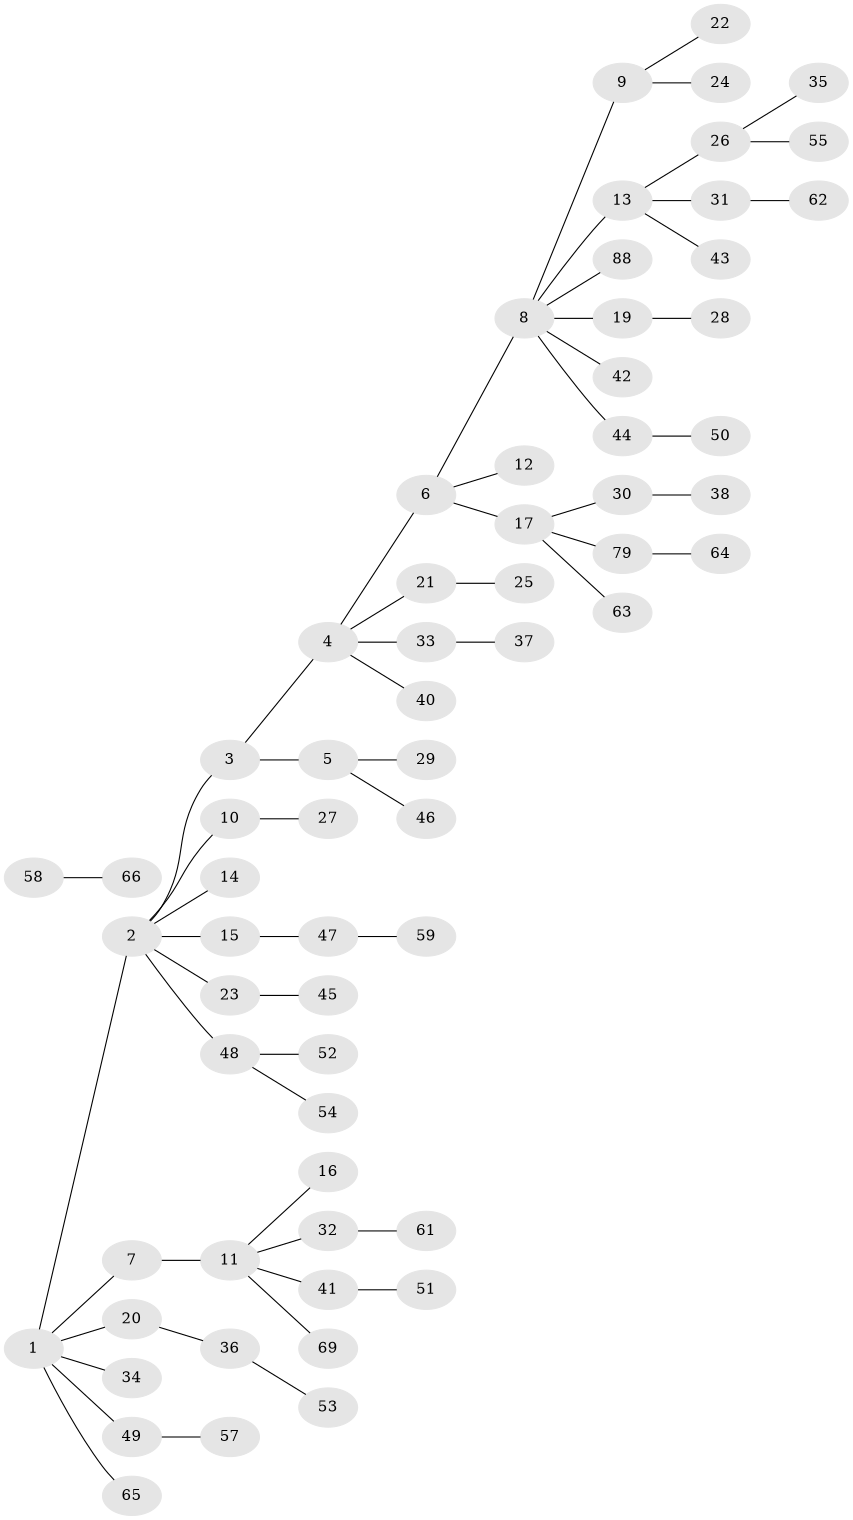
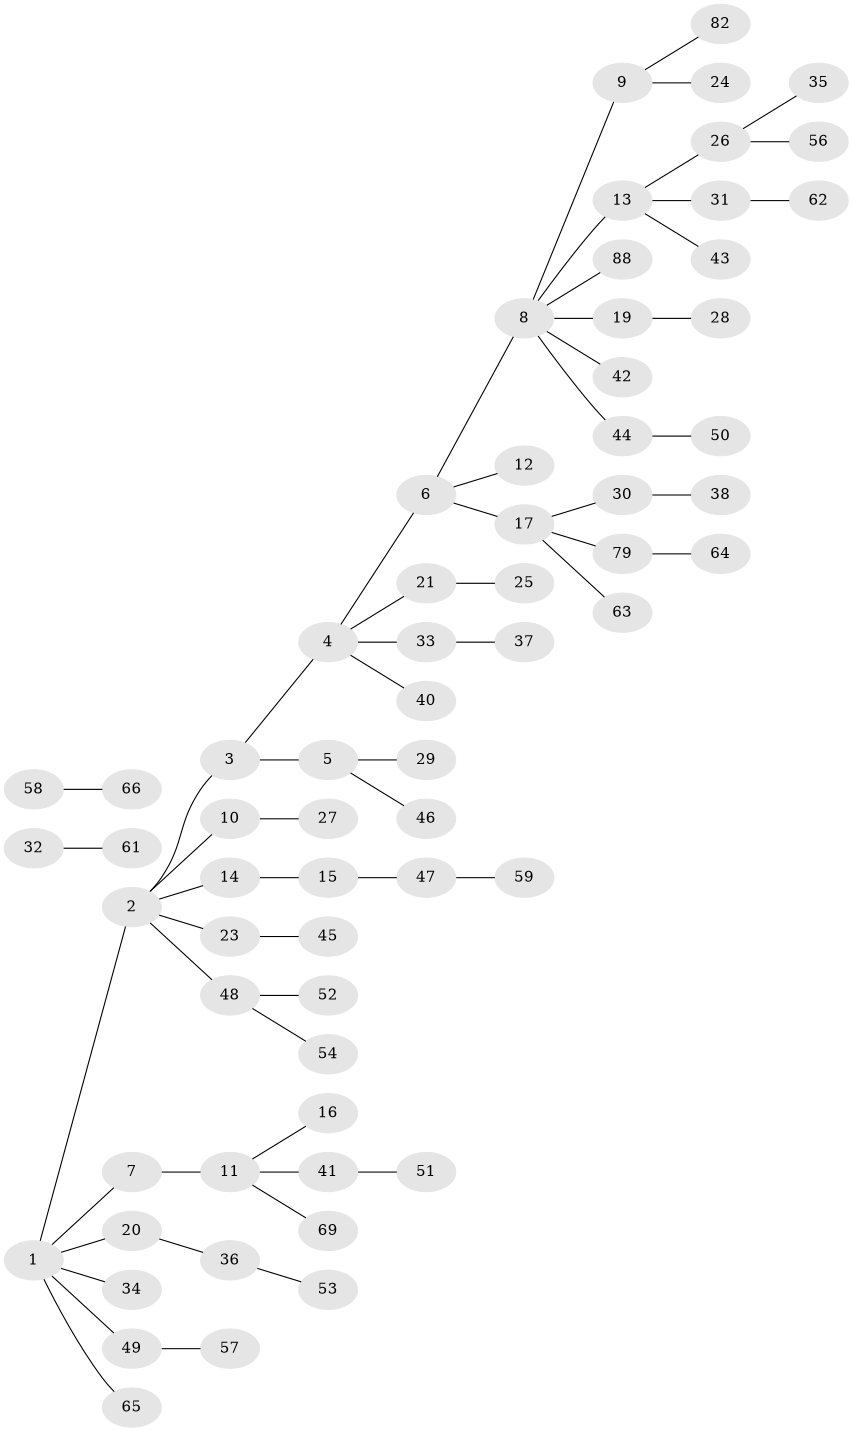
node "22": label "22" -> "82"
node "55": label "55" -> "56"
edge "2" -- "15": now "14" -- "15"
edge "32" -- "11": removed
